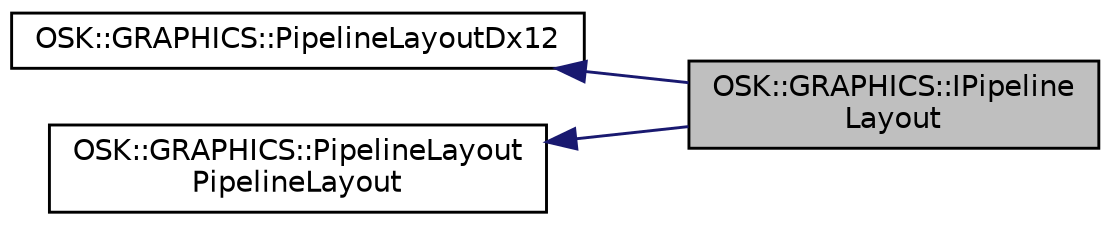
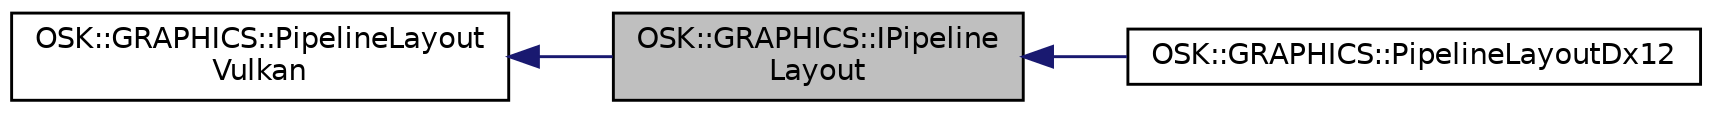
edge "OSK::GRAPHICS::IPipeline Layout" -> "OSK::GRAPHICS::PipelineLayoutDx12": reversed
node "OSK::GRAPHICS::PipelineLayout PipelineLayout": label "OSK::GRAPHICS::PipelineLayout PipelineLayout" -> "OSK::GRAPHICS::PipelineLayout Vulkan"
